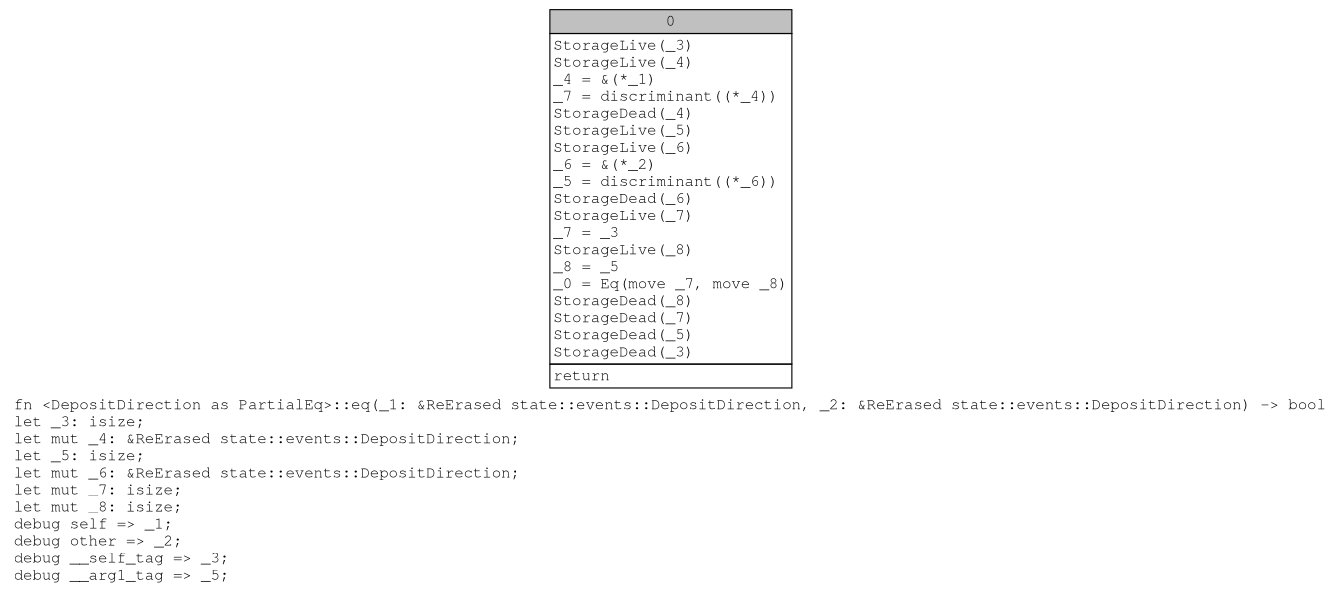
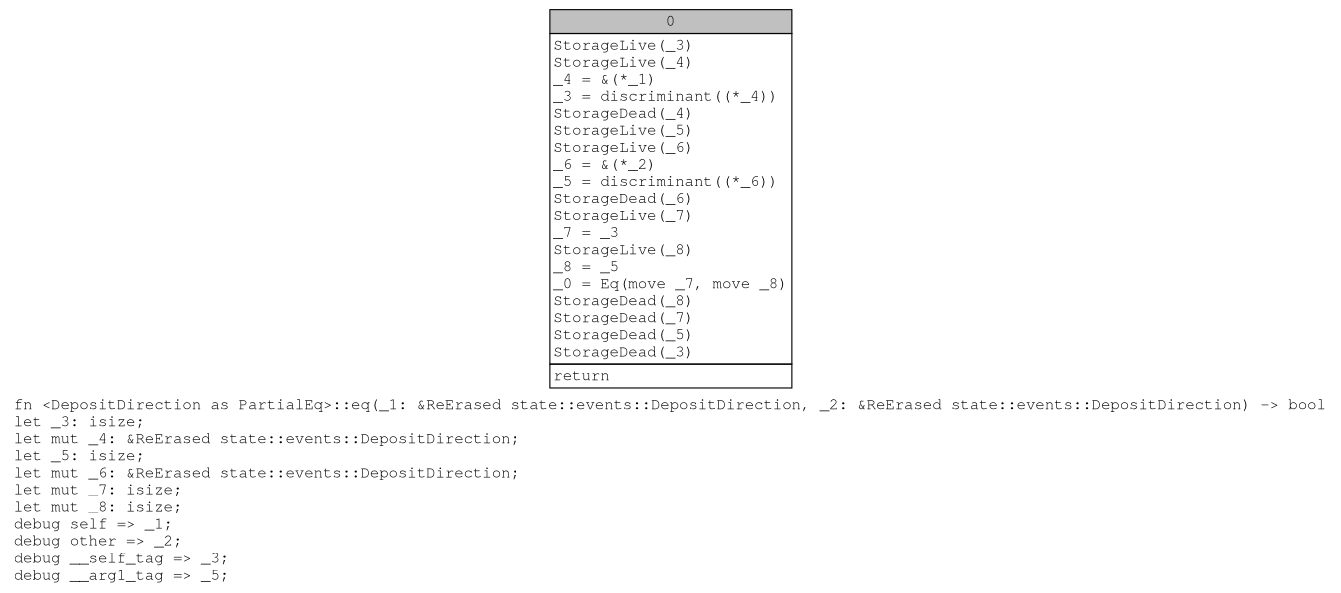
node "0": text "_7 = discriminant((*_4))" -> "_3 = discriminant((*_4))"
